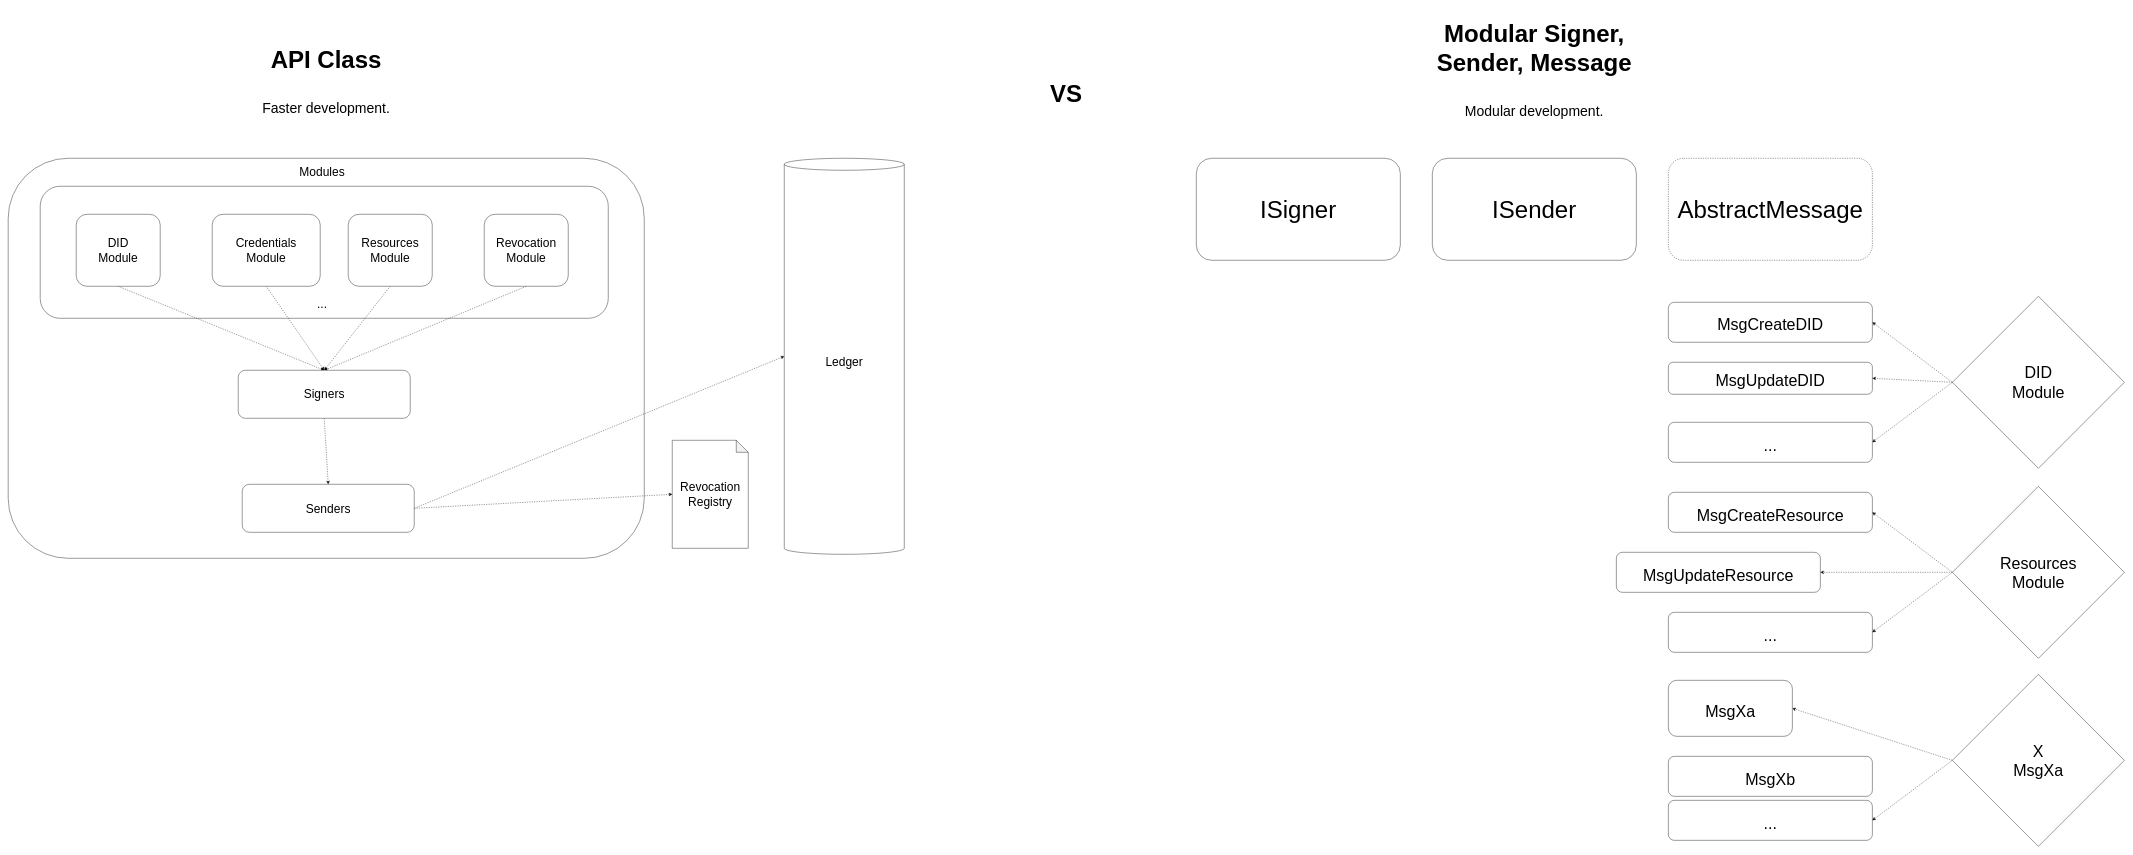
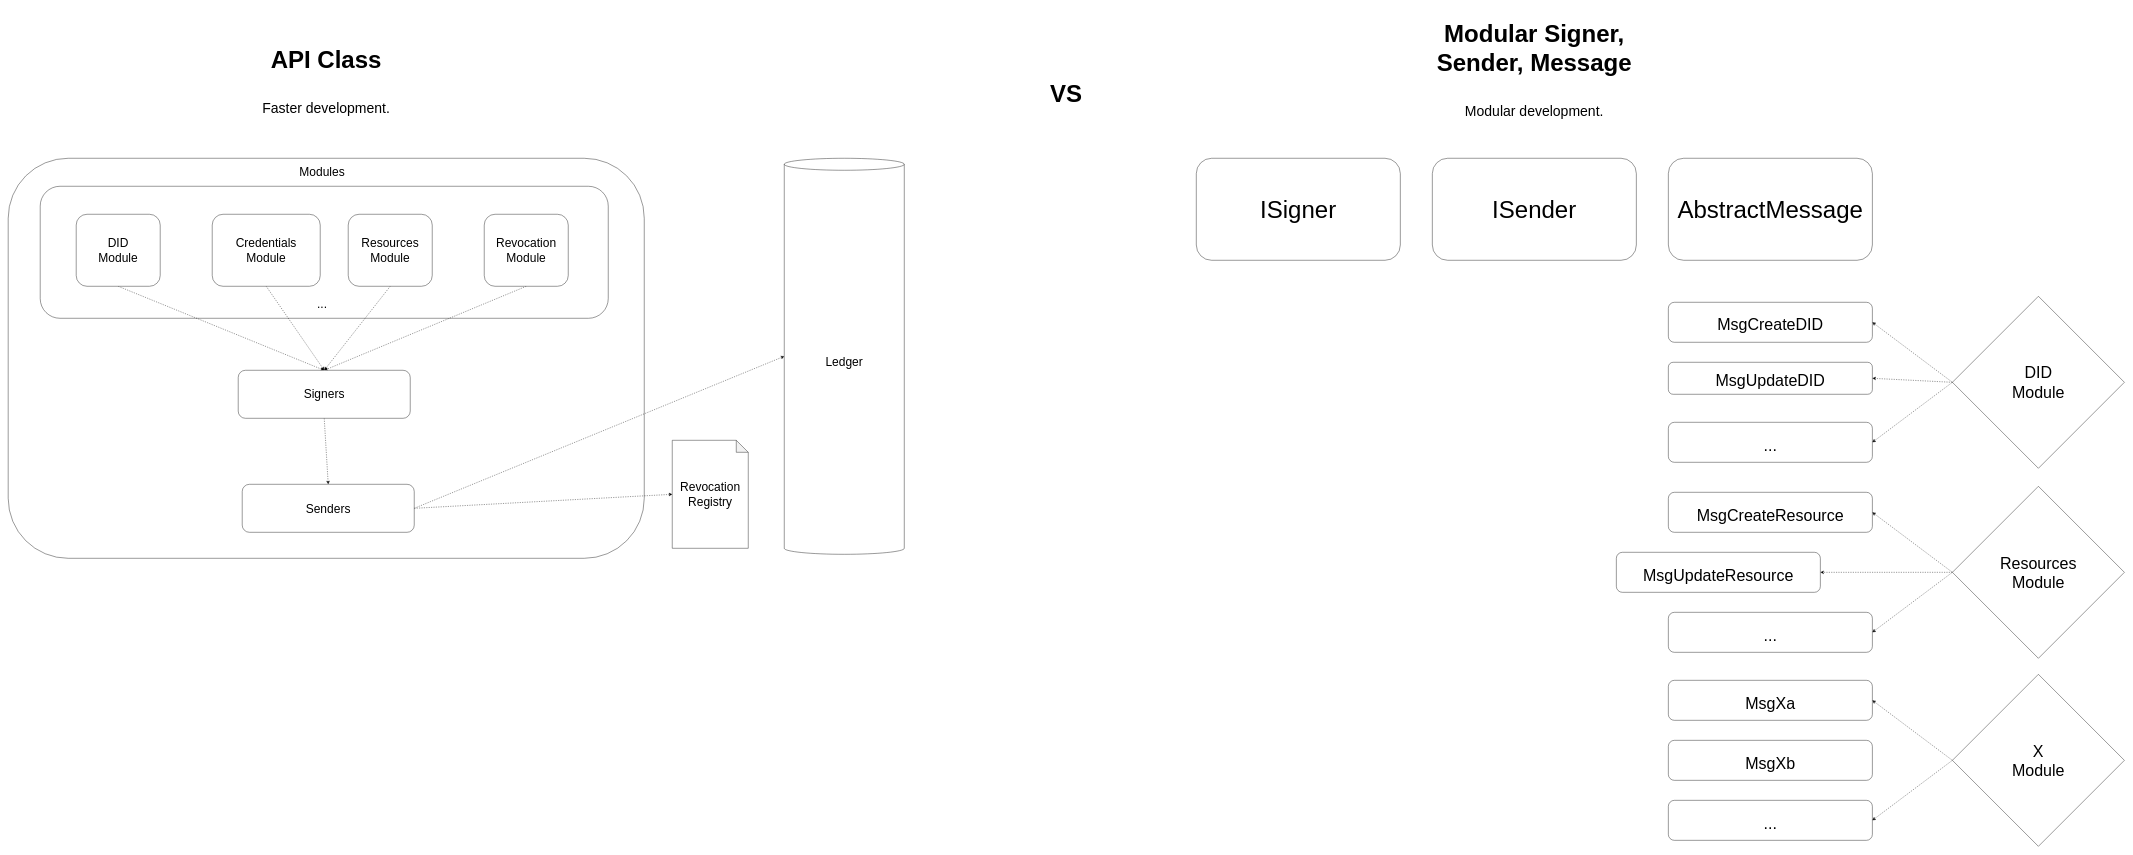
node "AbstractMessage": style dashed -> solid
node "MsgXa": size 124x56 -> 204x40
node "X MsgXa": label "X MsgXa" -> "X Module"
node "MsgXb": moved (1770, 776) -> (1770, 760)
